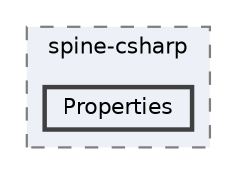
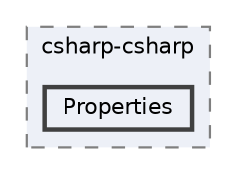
cluster "spine-csharp": label "spine-csharp" -> "csharp-csharp"
